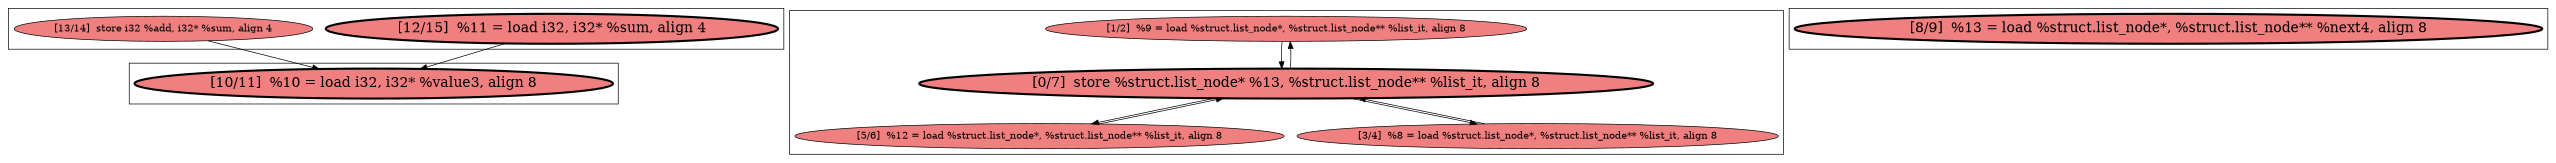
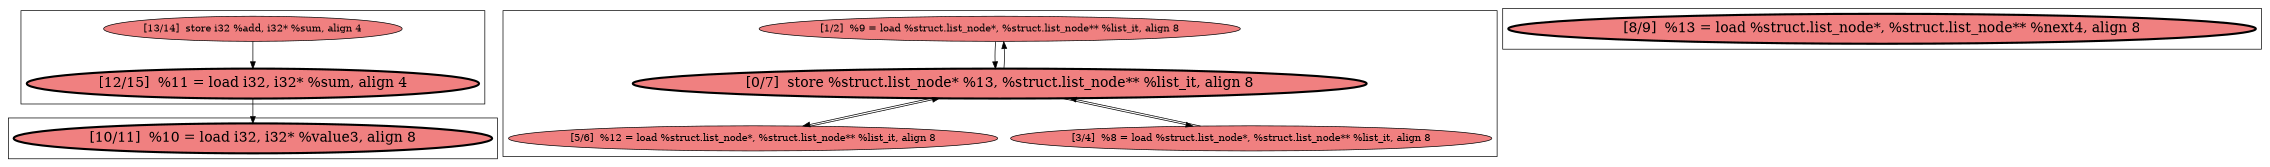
edge "[13/14]  store i32 %add, i32* %sum, align 4" -> "[10/11]  %10 = load i32, i32* %value3, align 8": now "[13/14]  store i32 %add, i32* %sum, align 4" -> "[12/15]  %11 = load i32, i32* %sum, align 4"
